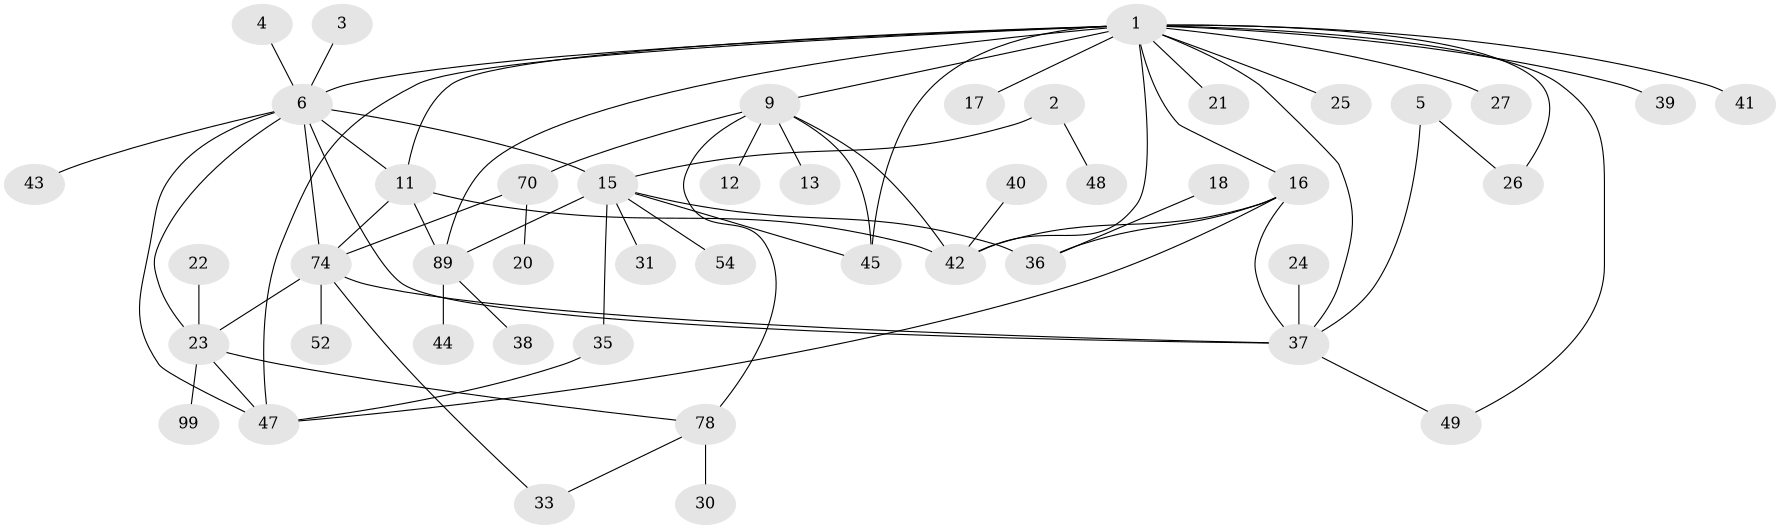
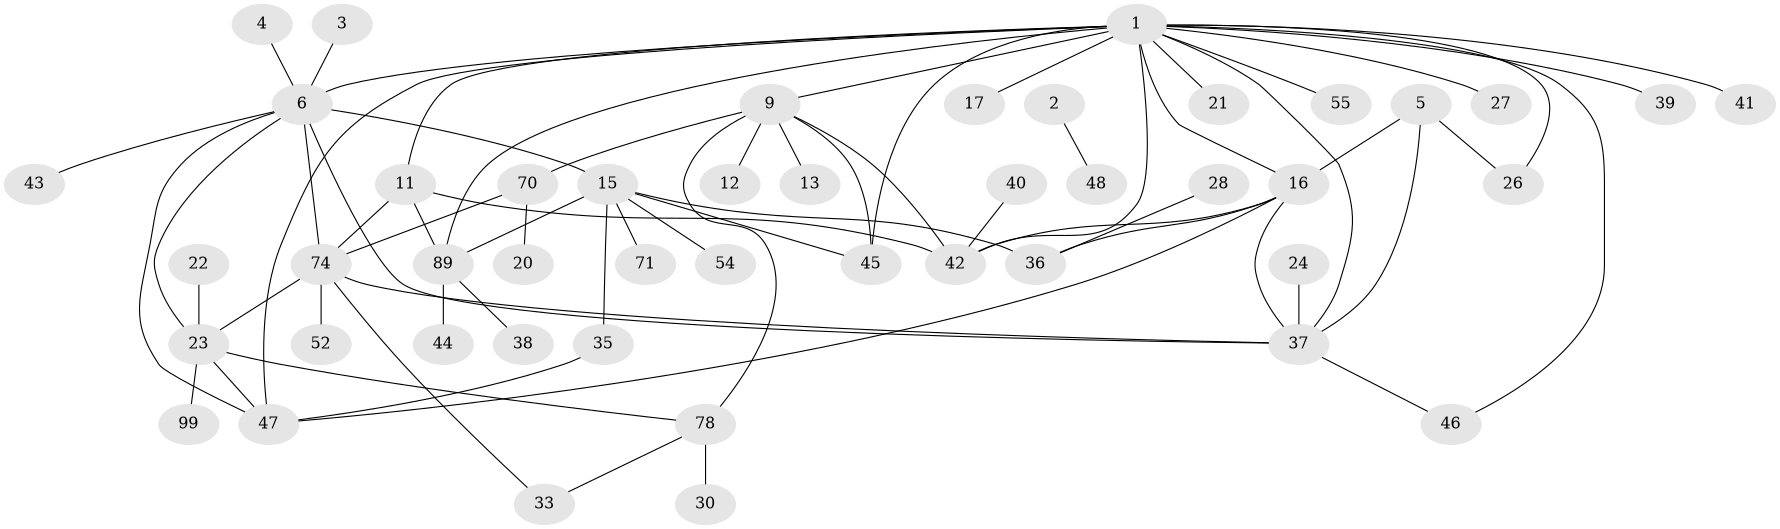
node "25": label "25" -> "55"
edge "6" -- "11": removed
edge "5" -- "16": added
edge "2" -- "15": removed
node "18": label "18" -> "28"
node "31": label "31" -> "71"
node "49": label "49" -> "46"
